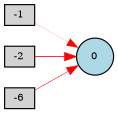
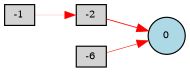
edge "-1" -> "0": now "-1" -> "-2"
